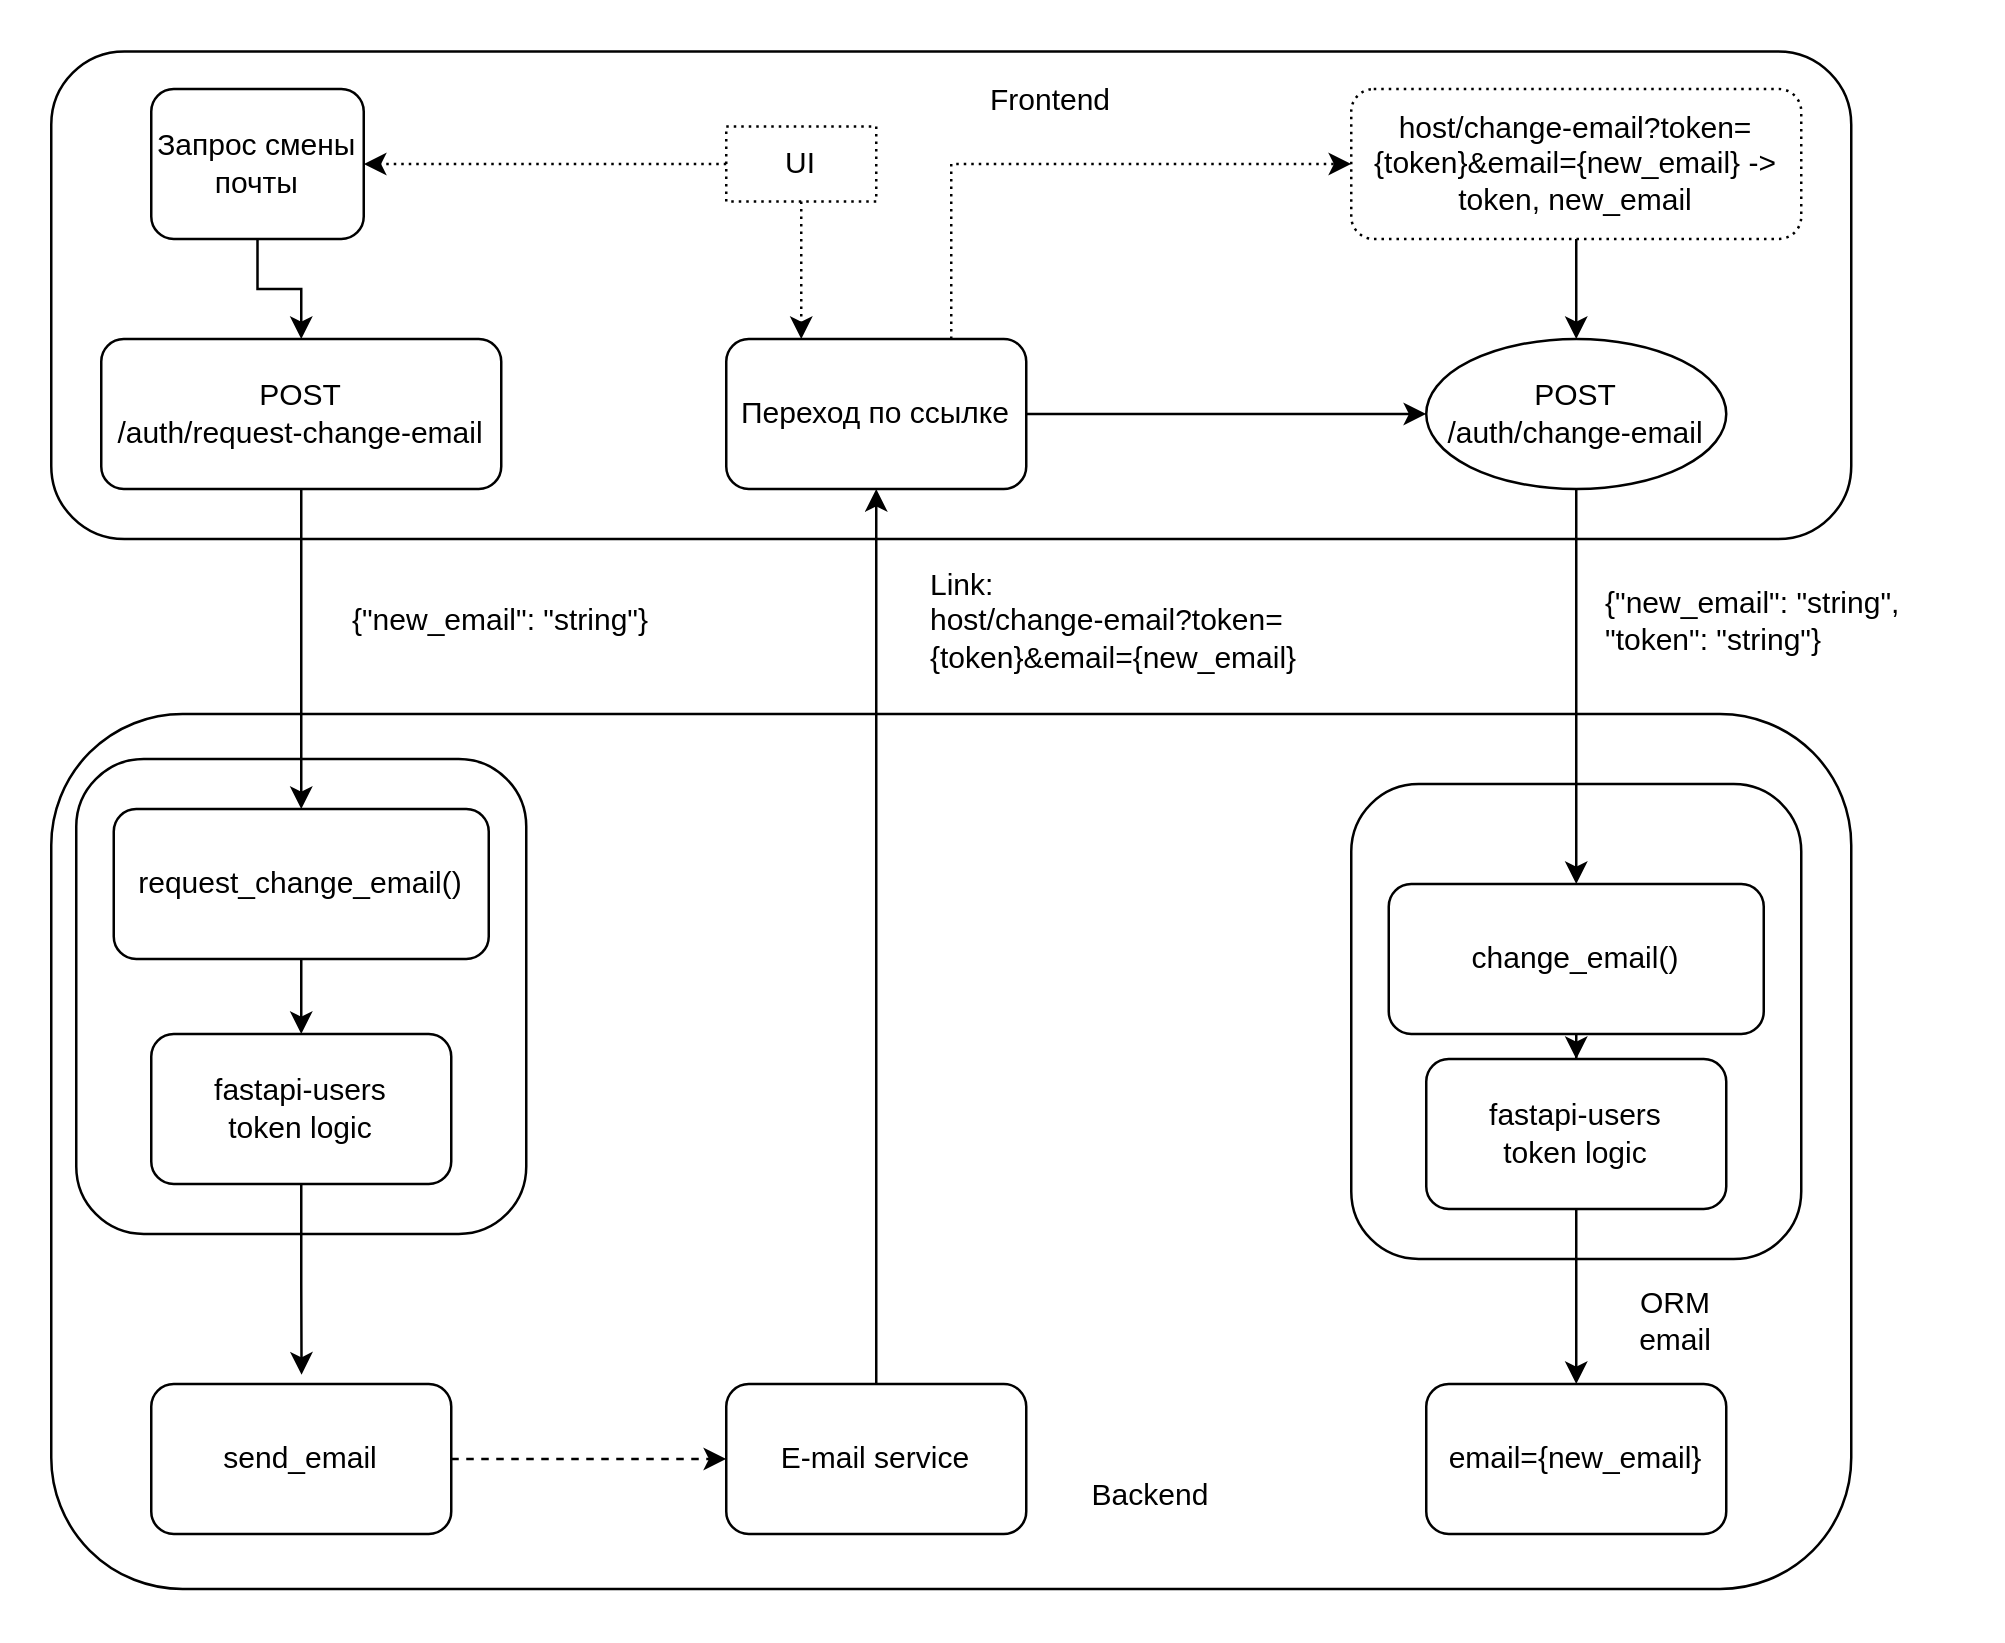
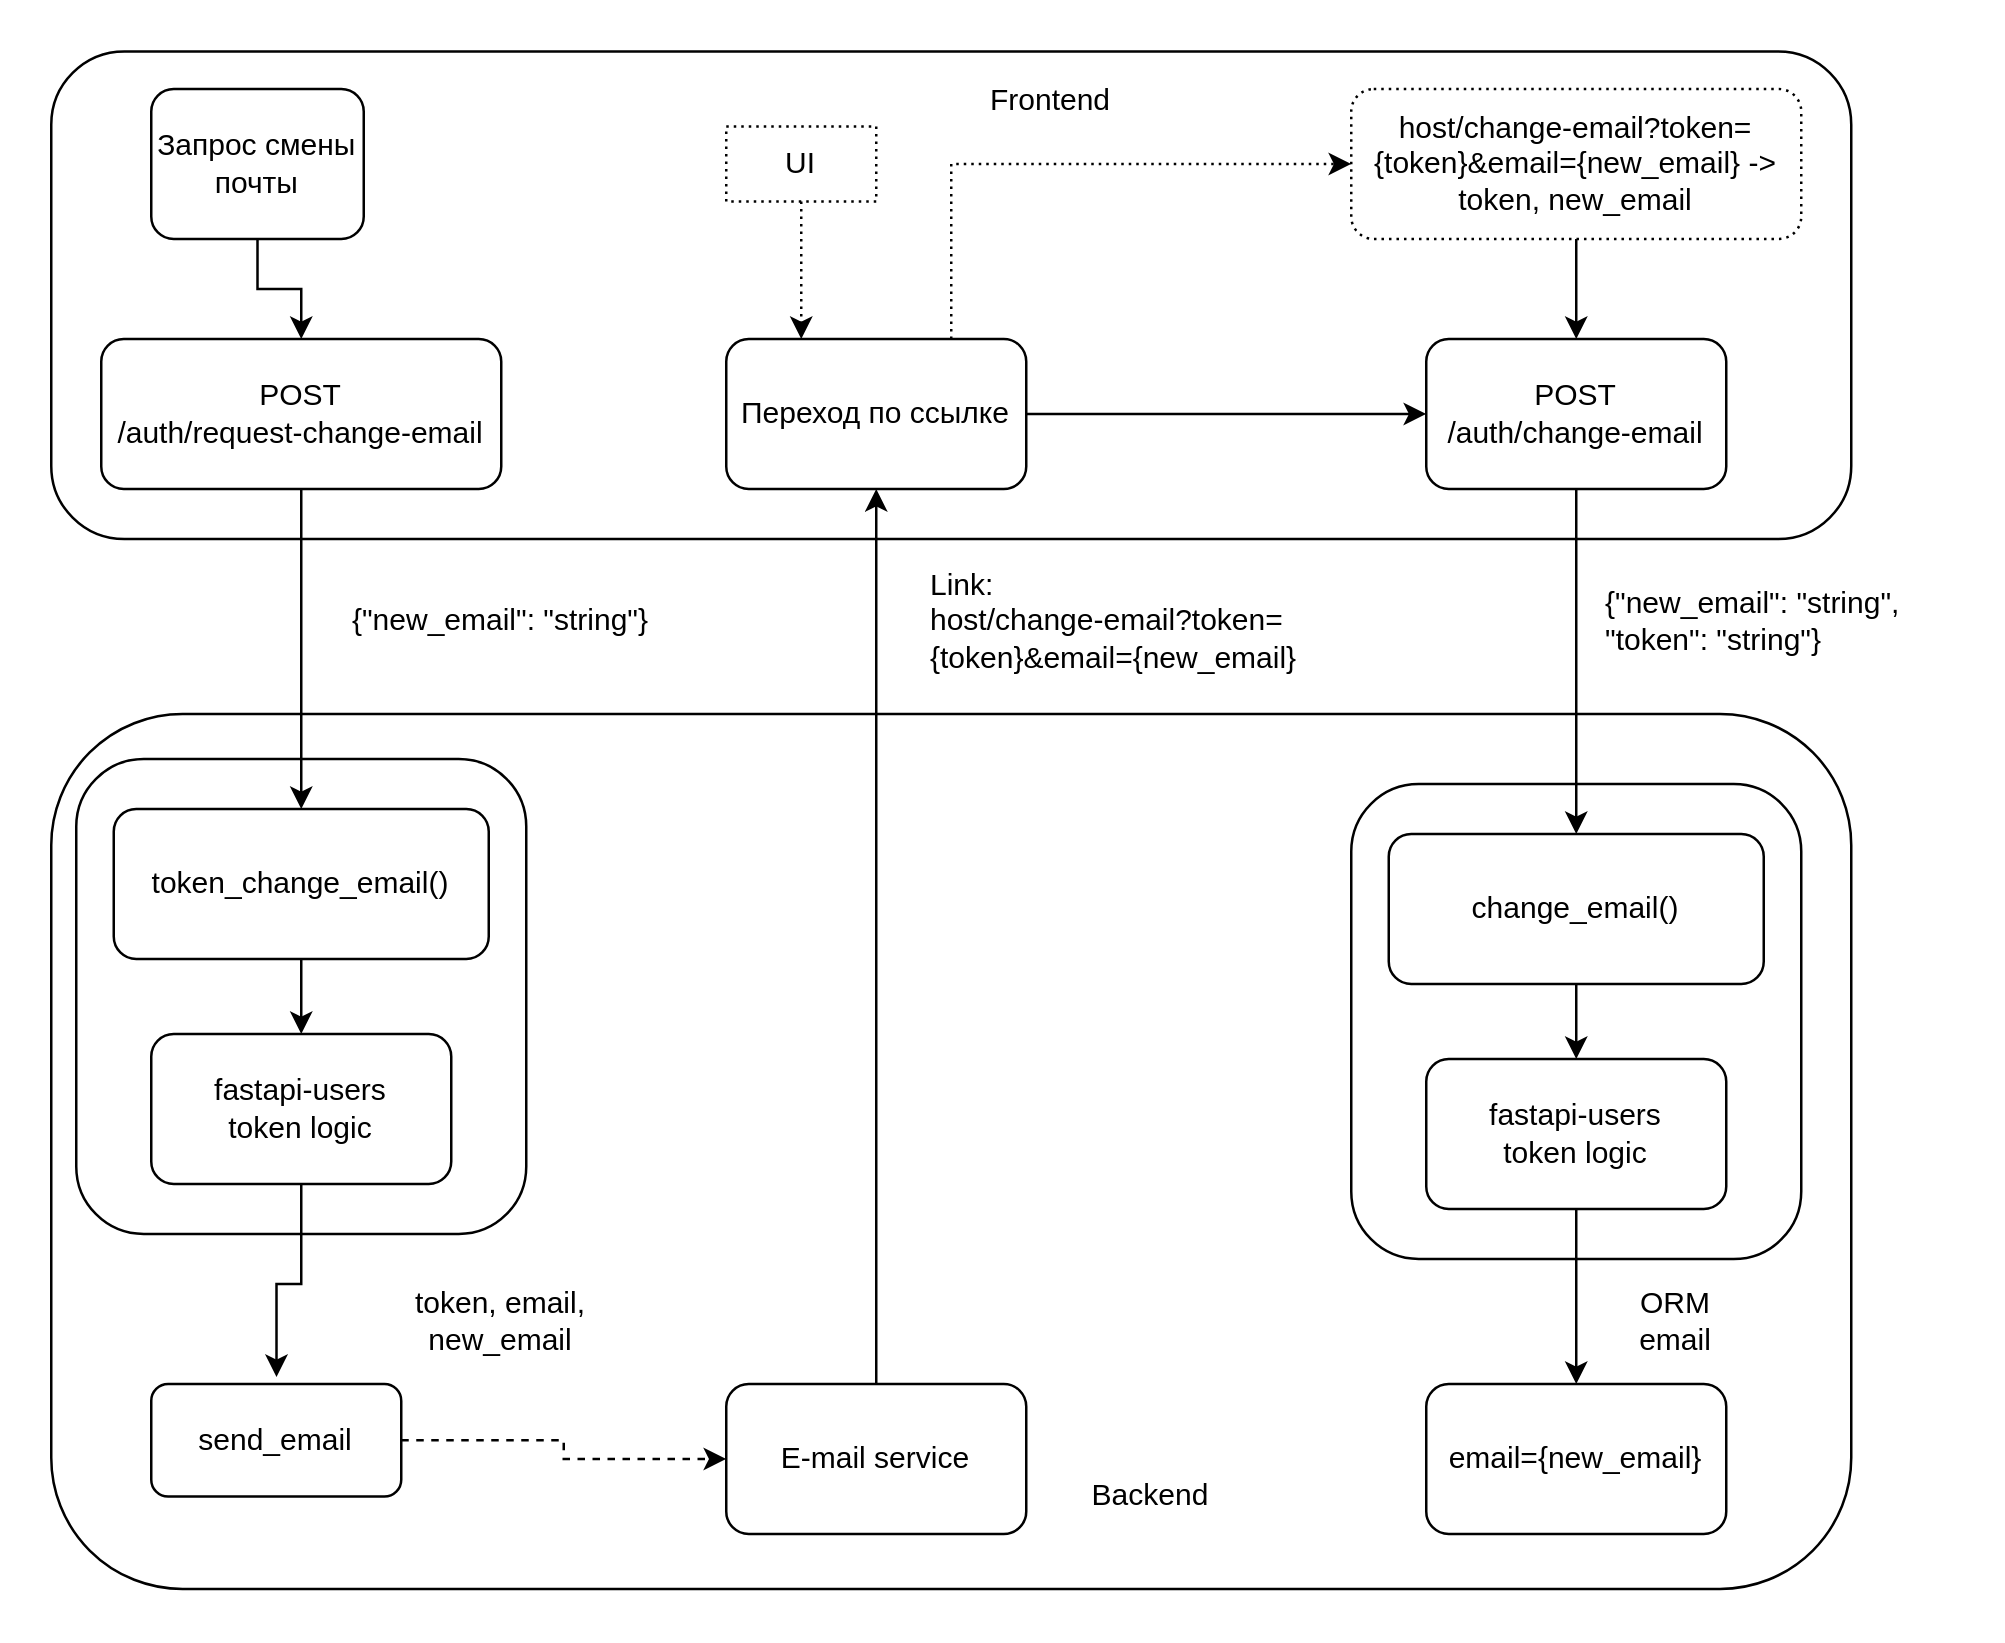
edge "UI" -> "Запрос смены почты": removed
node "POST /auth/change-email": shape ellipse -> rounded rectangle
node "request_change_email()": label "request_change_email()" -> "token_change_email()"
node "change_email()": moved (1576, 959) -> (1576, 909)
node "token, email, new_email": added
node "send_email": size 300x150 -> 250x113
